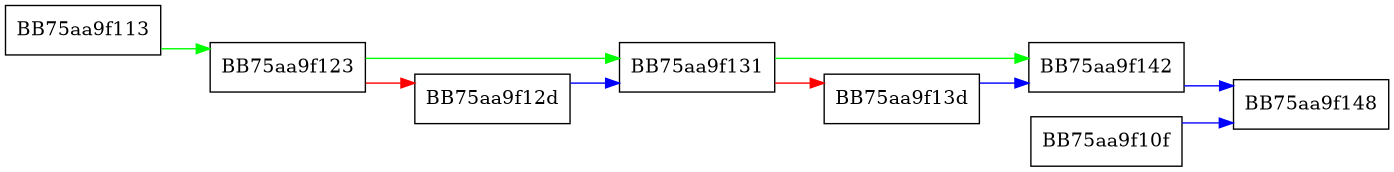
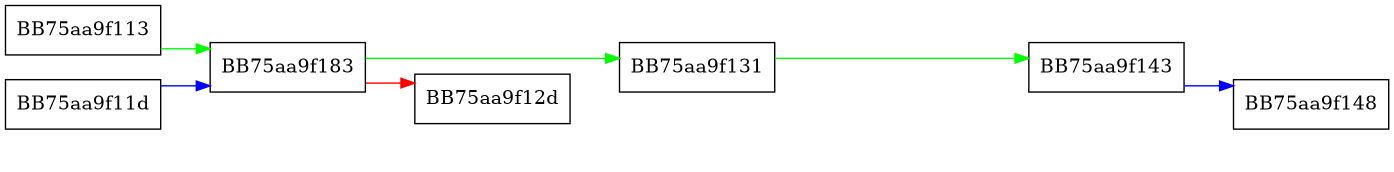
node "BB75aa9f123": label "BB75aa9f123" -> "BB75aa9f183"
node "BB75aa9f142": label "BB75aa9f142" -> "BB75aa9f143"
edge "BB75aa9f12d" -> "BB75aa9f131": removed
node "BB75aa9f13d": removed
node "BB75aa9f11d": added
node "BB75aa9f10f": removed
